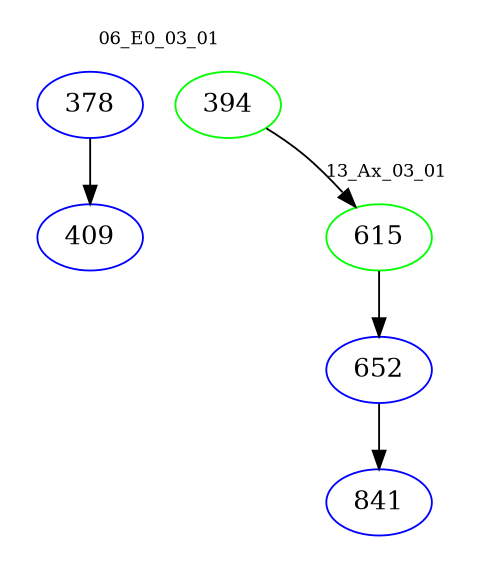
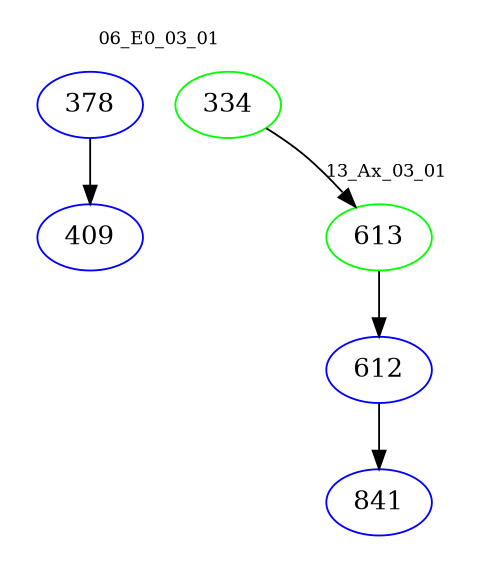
node "394": label "394" -> "334"
node "615": label "615" -> "613"
node "652": label "652" -> "612"
